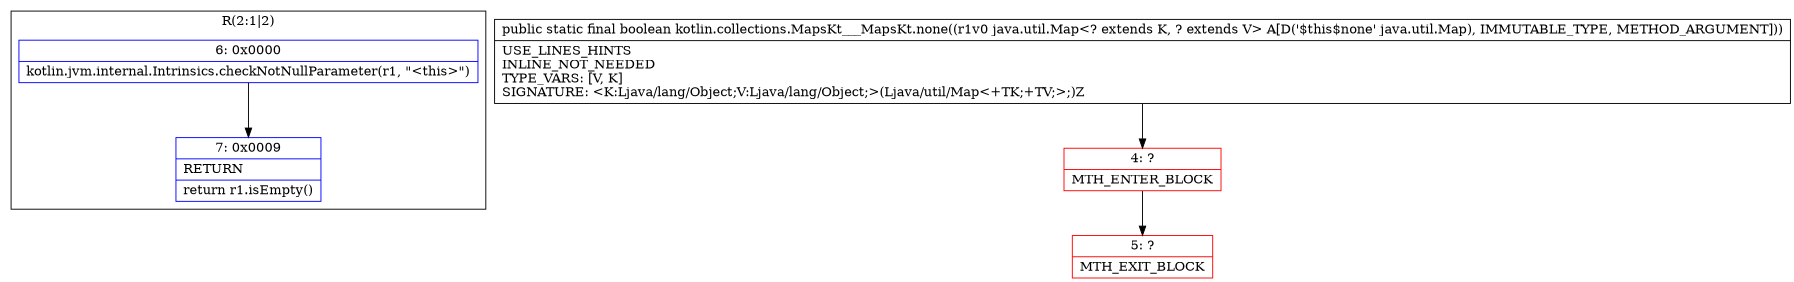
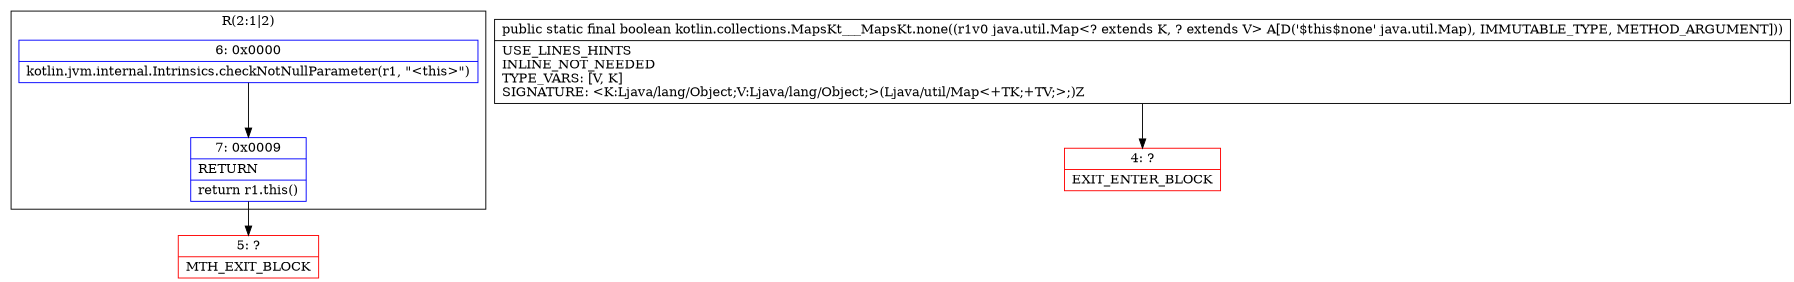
node "4: ?": text "MTH_ENTER_BLOCK" -> "EXIT_ENTER_BLOCK"
node "7: 0x0009": text "return r1.isEmpty()" -> "return r1.this()"
edge "4: ?" -> "5: ?": now "7: 0x0009" -> "5: ?"
